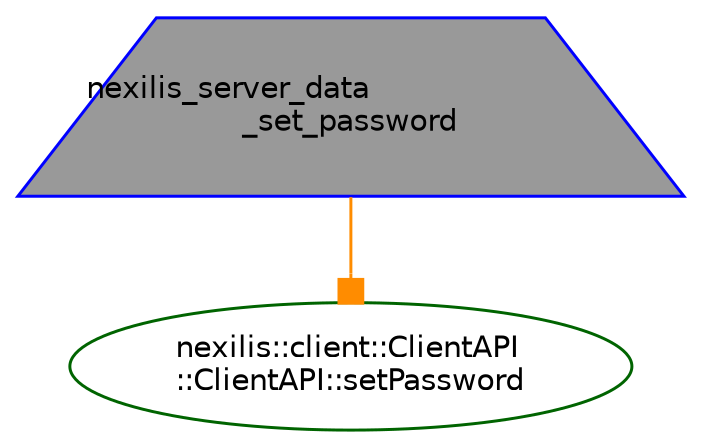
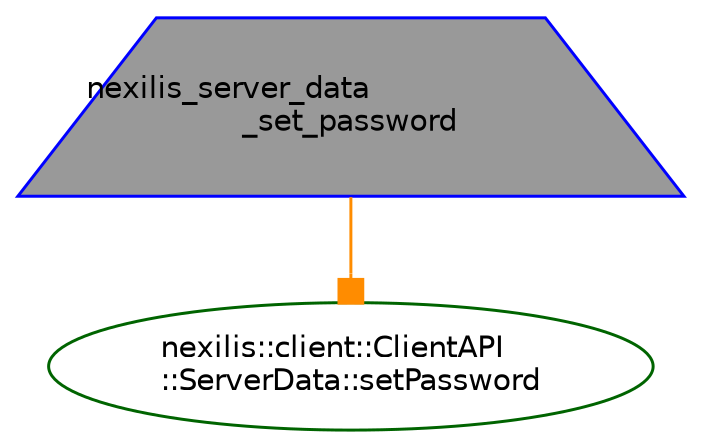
node "nexilis::client::ClientAPI ::ClientAPI::setPassword": label "nexilis::client::ClientAPI ::ClientAPI::setPassword" -> "nexilis::client::ClientAPI ::ServerData::setPassword"
